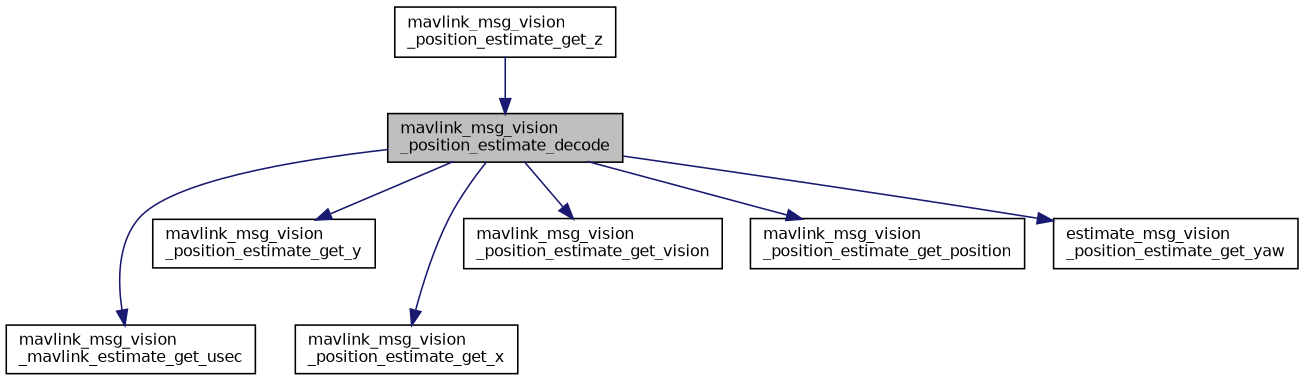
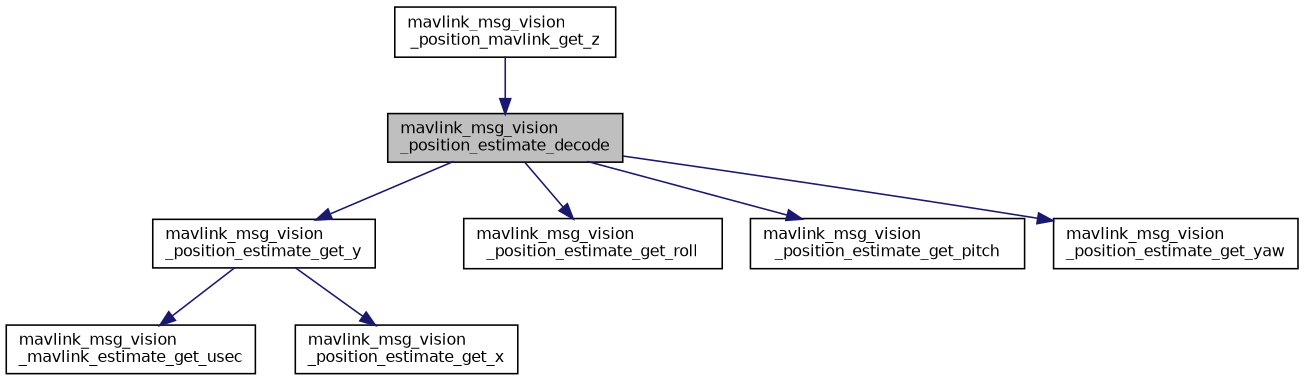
node "mavlink_msg_vision _position_estimate_get_z": label "mavlink_msg_vision _position_estimate_get_z" -> "mavlink_msg_vision _position_mavlink_get_z"
edge "mavlink_msg_vision _position_estimate_decode" -> "mavlink_msg_vision _mavlink_estimate_get_usec": now "mavlink_msg_vision _position_estimate_get_y" -> "mavlink_msg_vision _mavlink_estimate_get_usec"
edge "mavlink_msg_vision _position_estimate_decode" -> "mavlink_msg_vision _position_estimate_get_x": now "mavlink_msg_vision _position_estimate_get_y" -> "mavlink_msg_vision _position_estimate_get_x"
node "mavlink_msg_vision _position_estimate_get_vision": label "mavlink_msg_vision _position_estimate_get_vision" -> "mavlink_msg_vision _position_estimate_get_roll"
node "mavlink_msg_vision _position_estimate_get_position": label "mavlink_msg_vision _position_estimate_get_position" -> "mavlink_msg_vision _position_estimate_get_pitch"
node "estimate_msg_vision _position_estimate_get_yaw": label "estimate_msg_vision _position_estimate_get_yaw" -> "mavlink_msg_vision _position_estimate_get_yaw"
